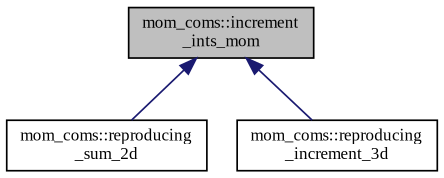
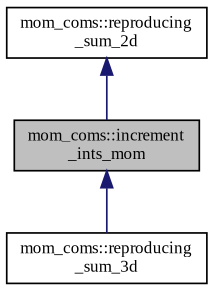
edge "mom_coms::reproducing _sum_2d" -> "mom_coms::increment _ints_mom": reversed
node "mom_coms::reproducing _increment_3d": label "mom_coms::reproducing _increment_3d" -> "mom_coms::reproducing _sum_3d"
